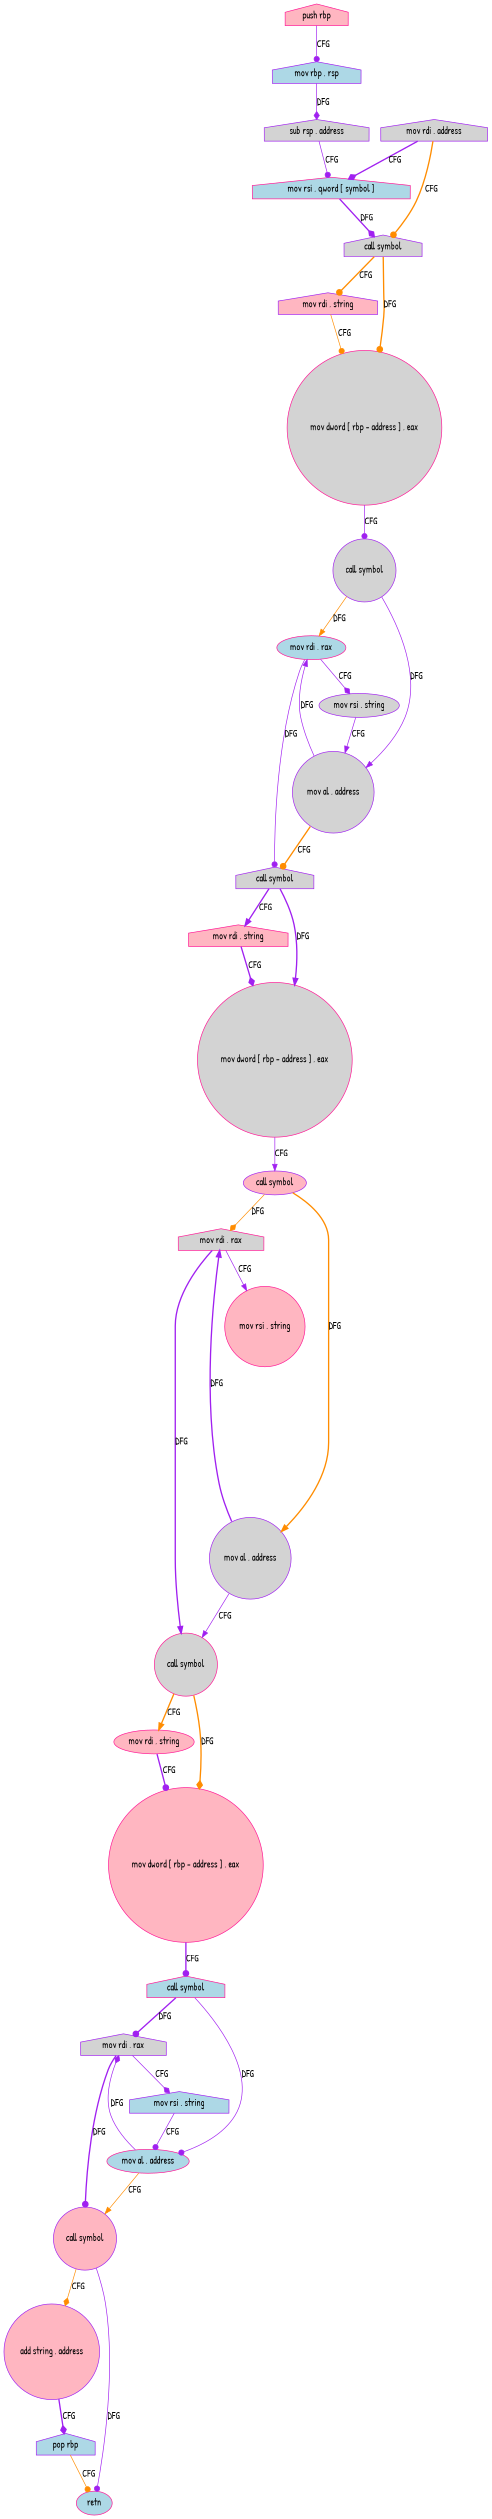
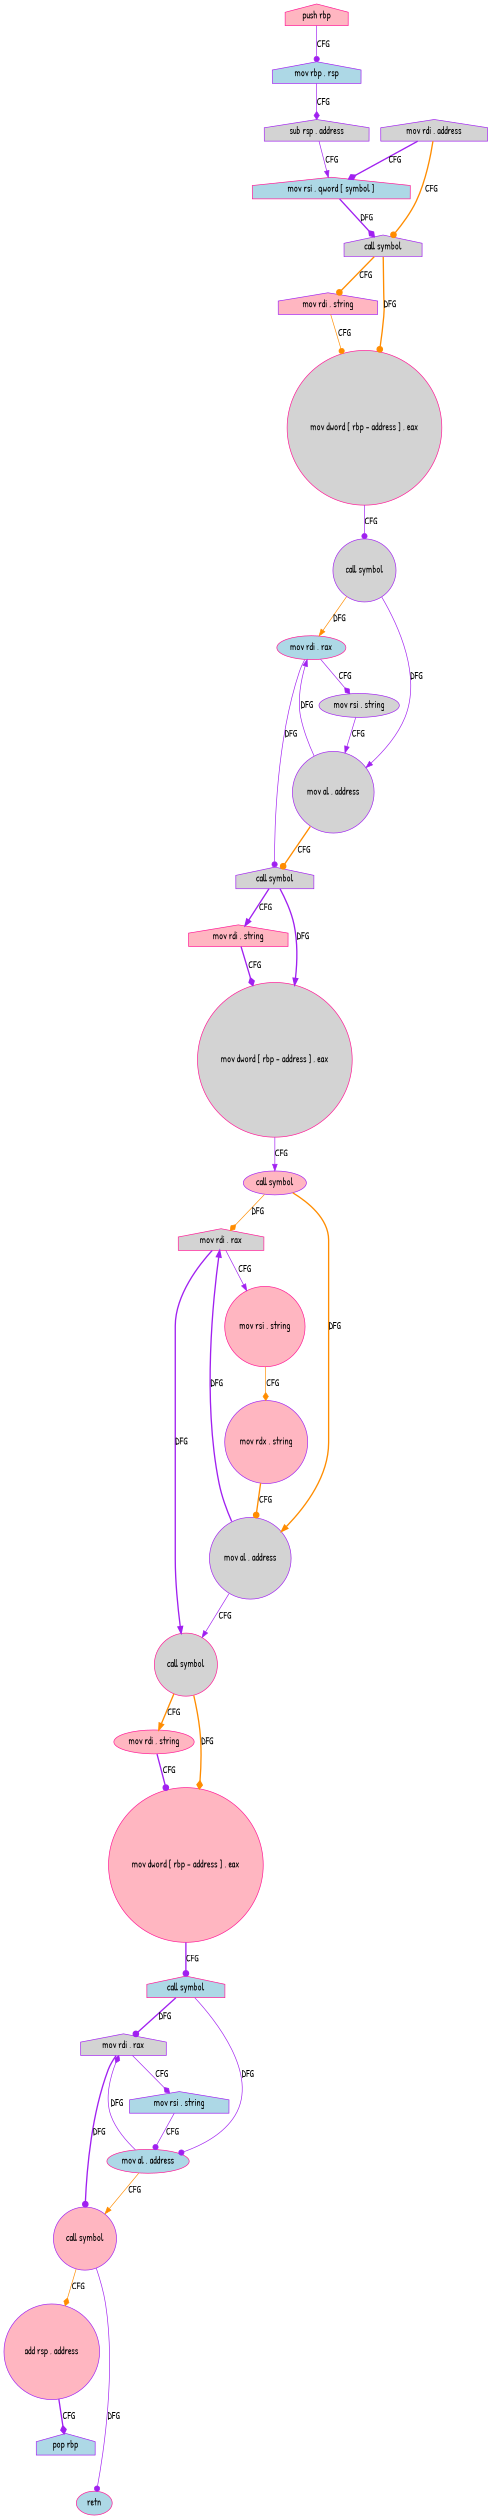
edge "mov rbp , rsp" -> "sub rsp , address": label "DFG" -> "CFG"
edge "sub rsp , address" -> "mov rsi , qword [ symbol ]": arrowhead dot -> normal
node "mov rdx , string": added
node "add string , address": label "add string , address" -> "add rsp , address"
edge "pop rbp" -> "retn": removed, label "CFG"
